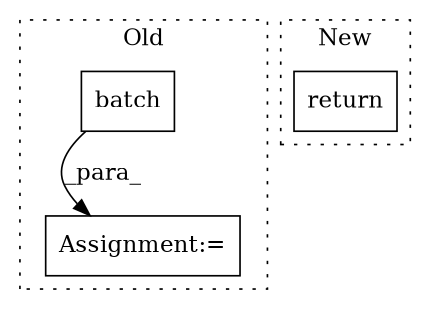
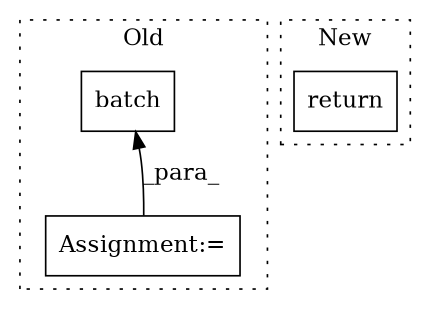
edge "batch" -> "Assignment:=": reversed
